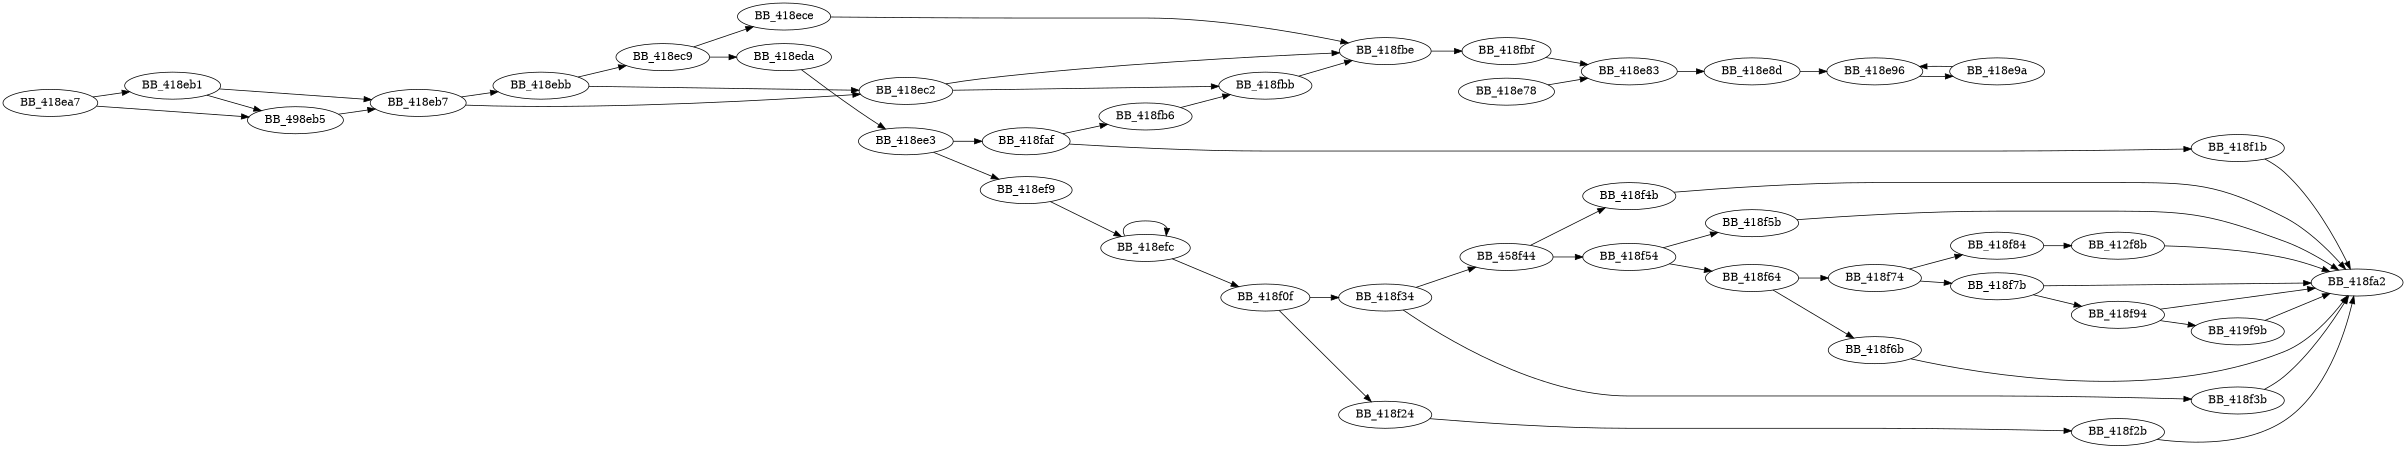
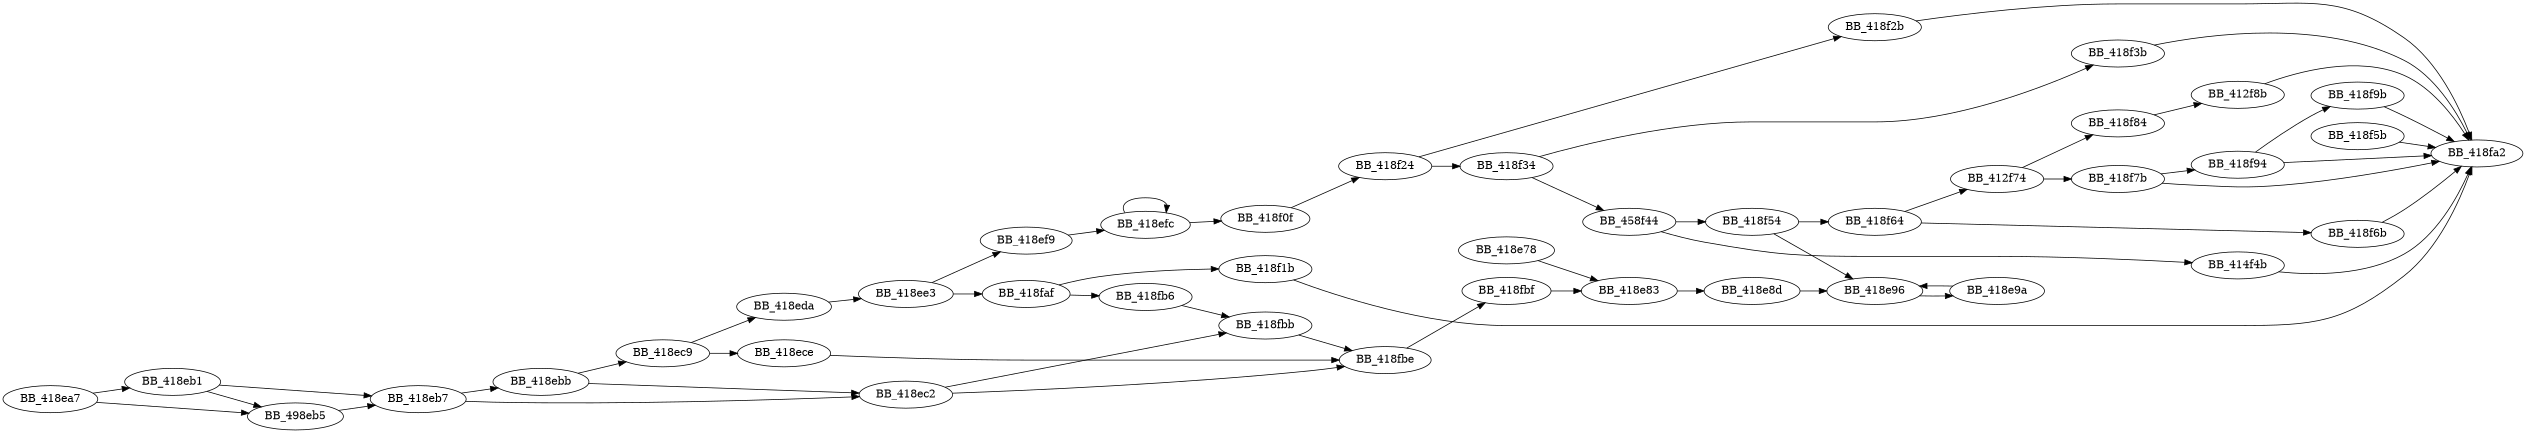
node "BB_418f4b": label "BB_418f4b" -> "BB_414f4b"
edge "BB_418f54" -> "BB_418f5b": now "BB_418f54" -> "BB_418e96"
node "BB_418f74": label "BB_418f74" -> "BB_412f74"
edge "BB_418f0f" -> "BB_418f34": now "BB_418f24" -> "BB_418f34"
node "BB_419f9b": label "BB_419f9b" -> "BB_418f9b"
